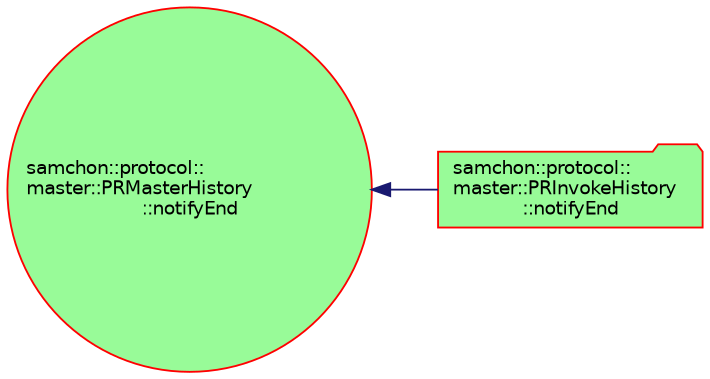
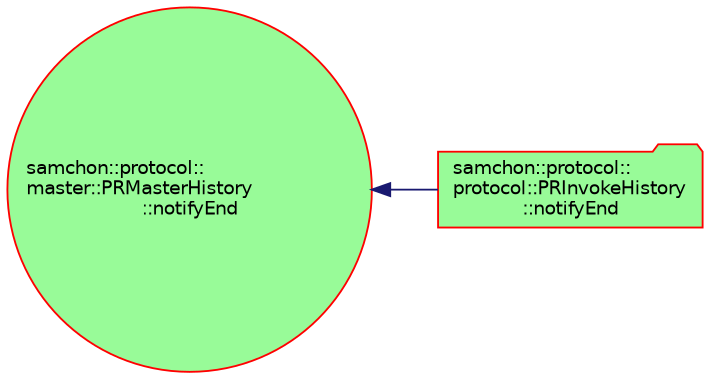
node "samchon::protocol:: master::PRInvokeHistory ::notifyEnd": label "samchon::protocol:: master::PRInvokeHistory ::notifyEnd" -> "samchon::protocol:: protocol::PRInvokeHistory ::notifyEnd"
